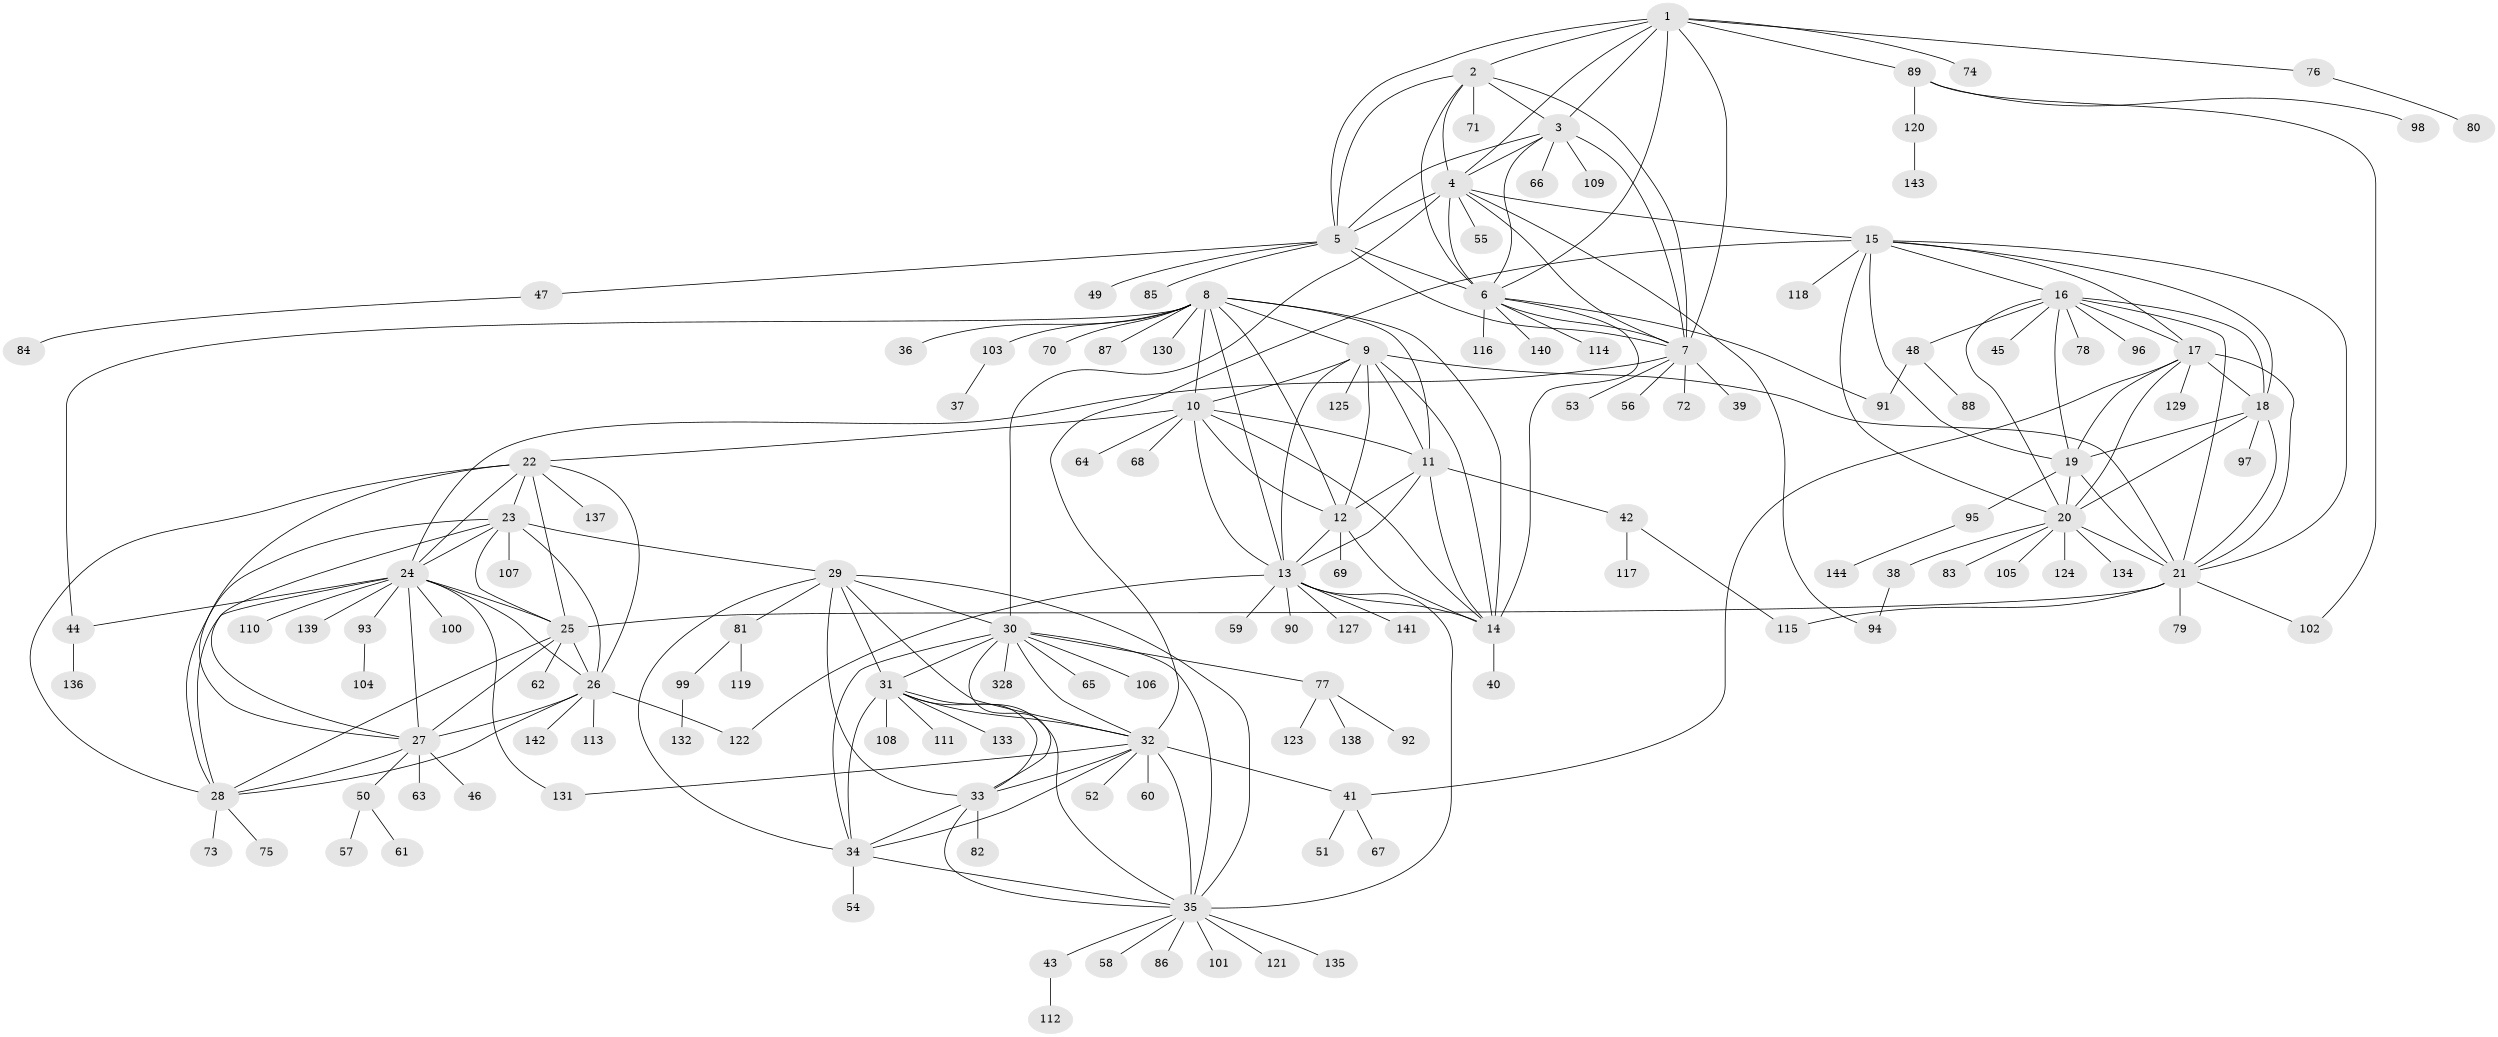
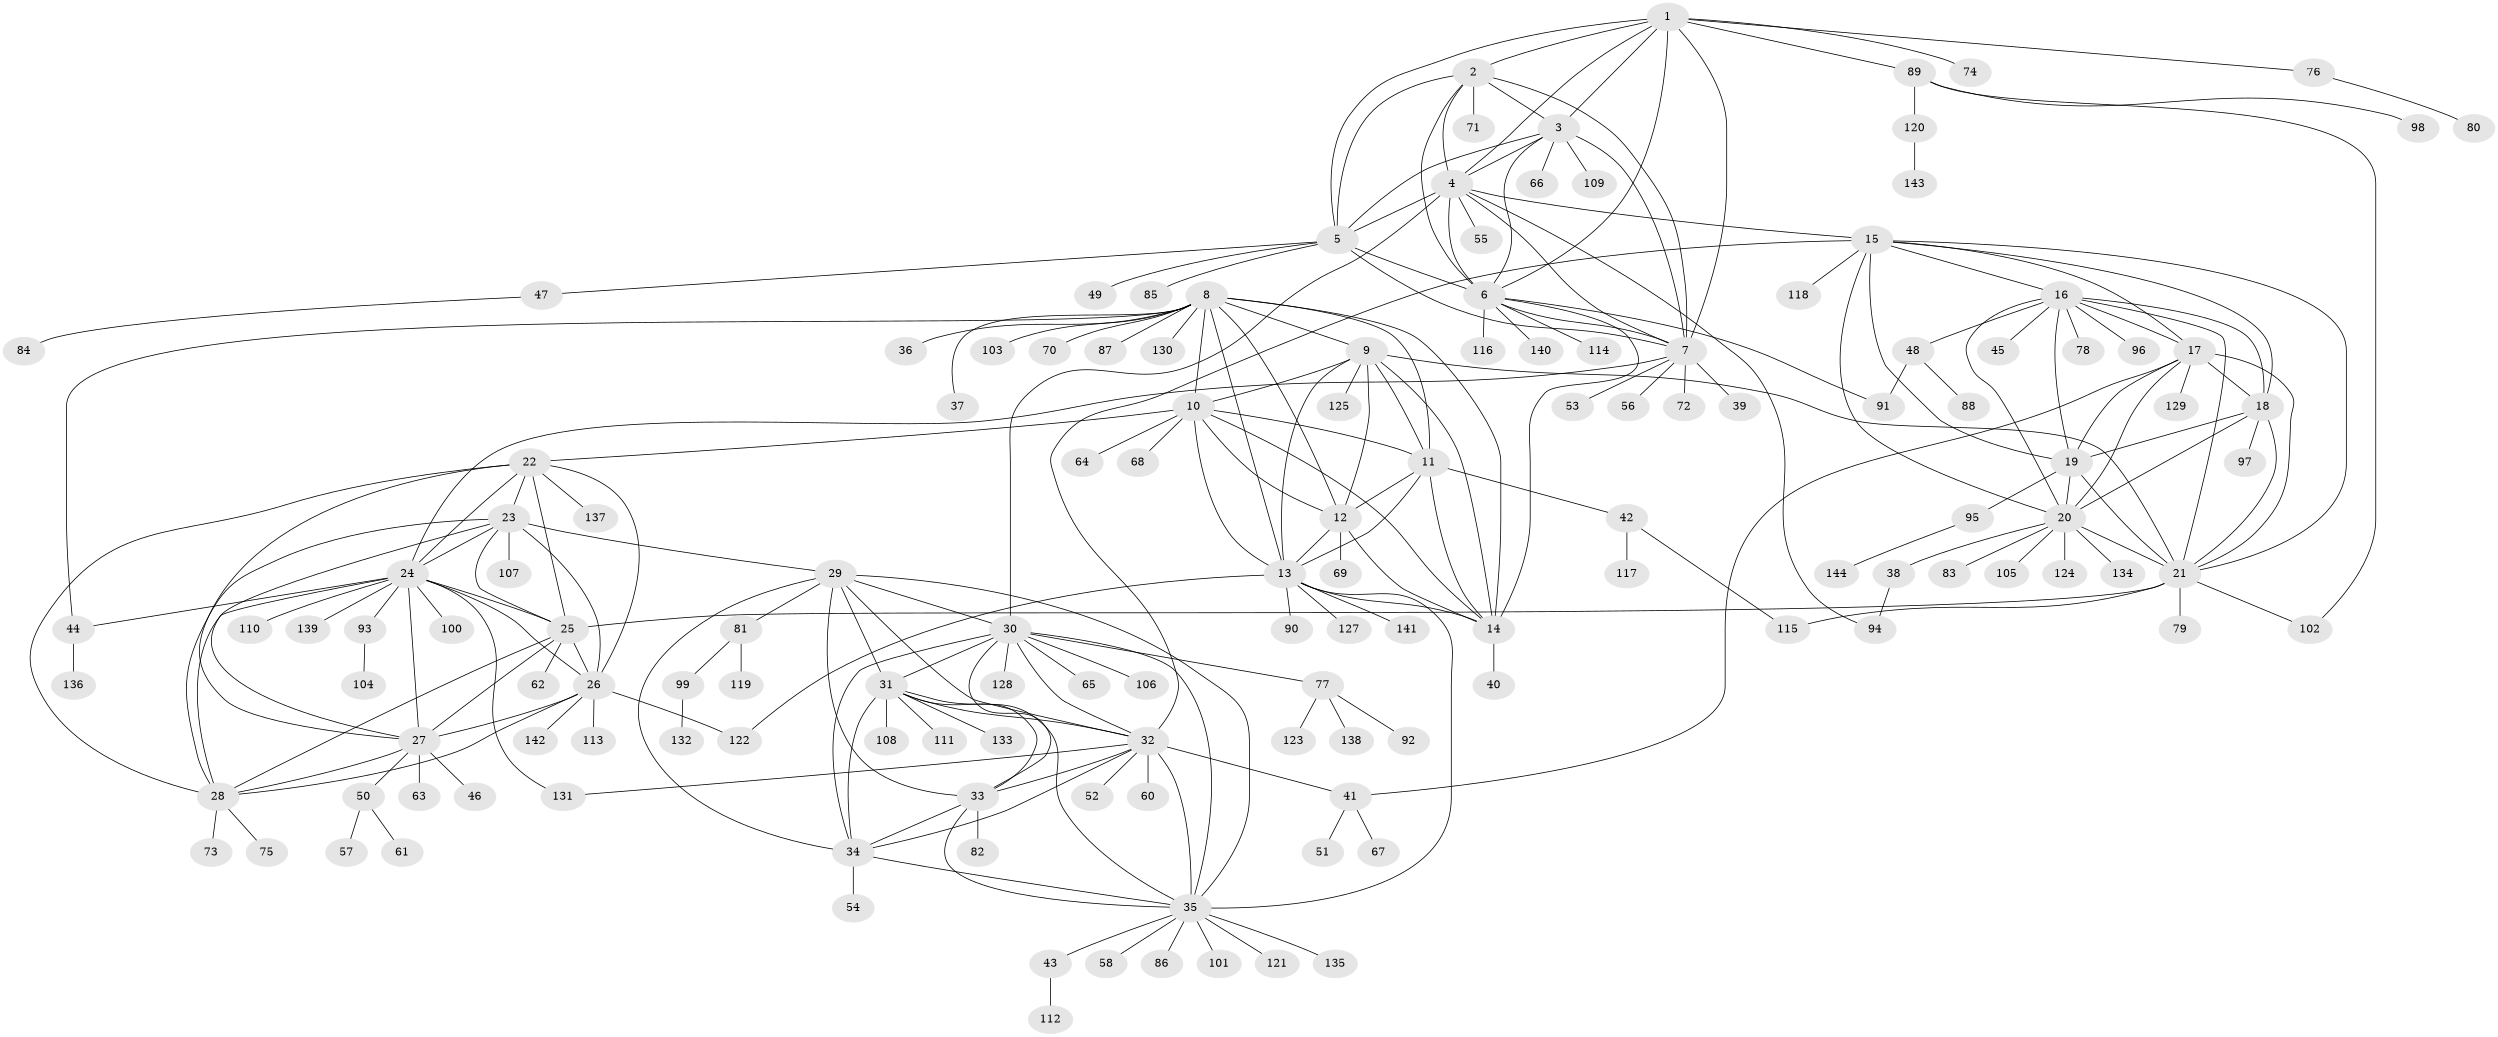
edge "103" -- "37": now "8" -- "37"
node "59": removed
node "328": label "328" -> "128"
